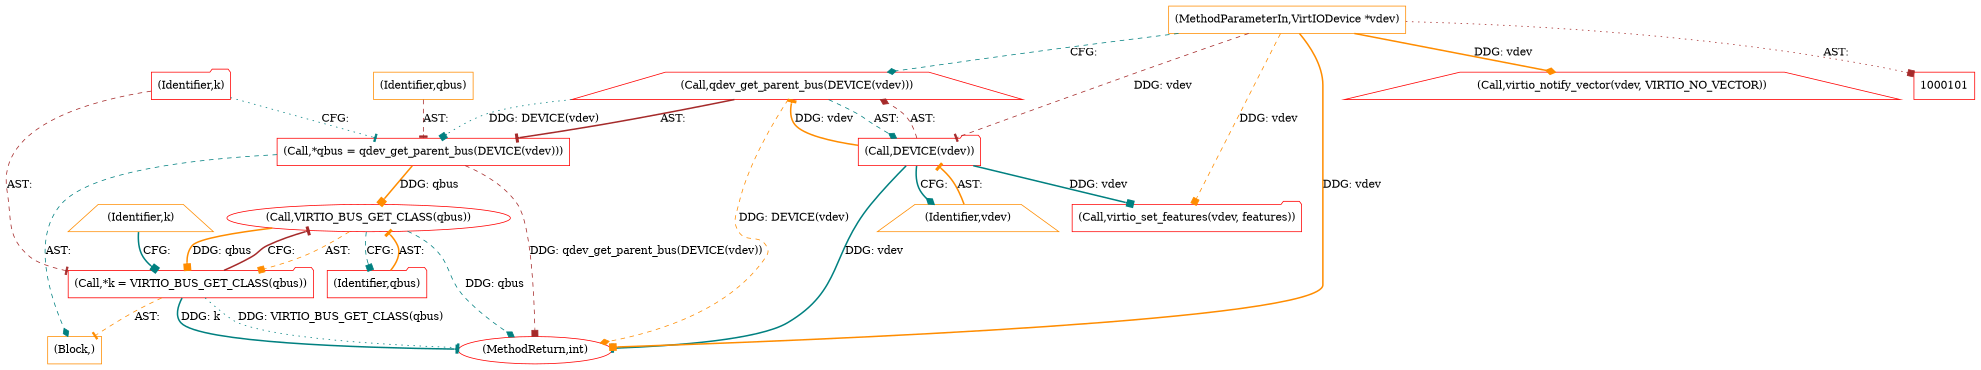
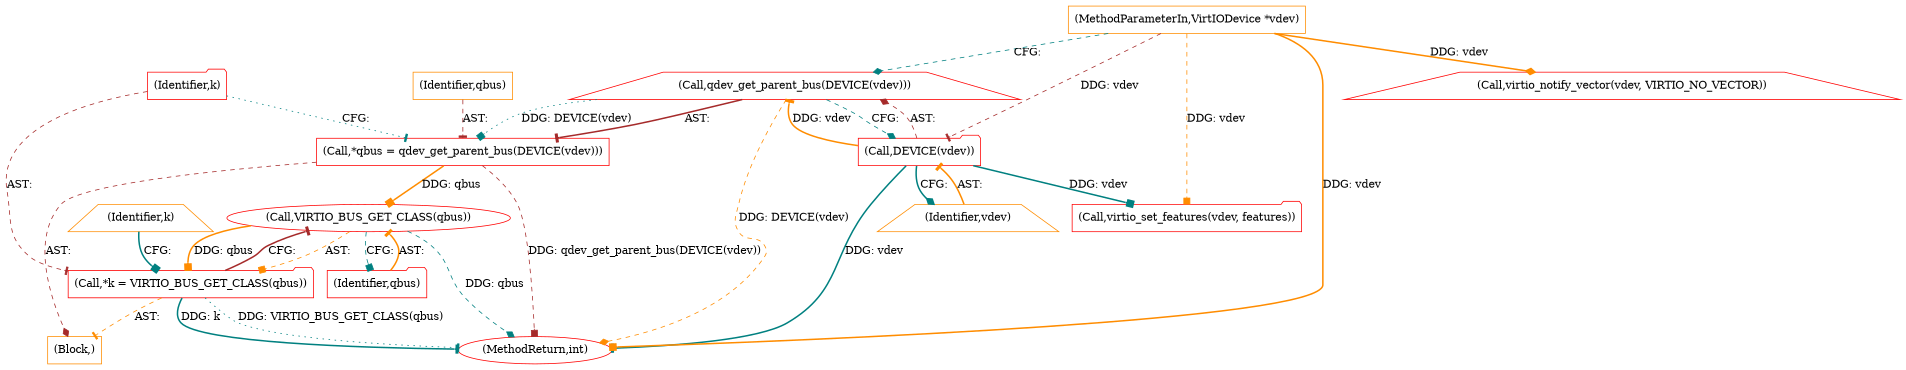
node "1000101": removed
edge "(Call,qdev_get_parent_bus(DEVICE(vdev)))" -> "(Call,DEVICE(vdev))": label "AST: " -> "CFG: "
edge "(Call,*qbus = qdev_get_parent_bus(DEVICE(vdev)))" -> "(Block,)": color teal -> brown
